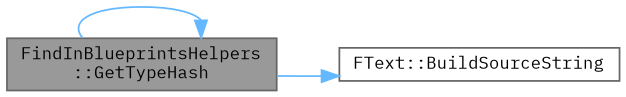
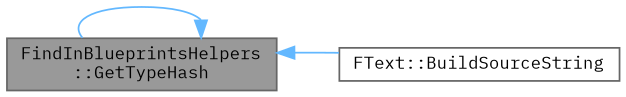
edge "FindInBlueprintsHelpers ::GetTypeHash" -> "FText::BuildSourceString": reversed
